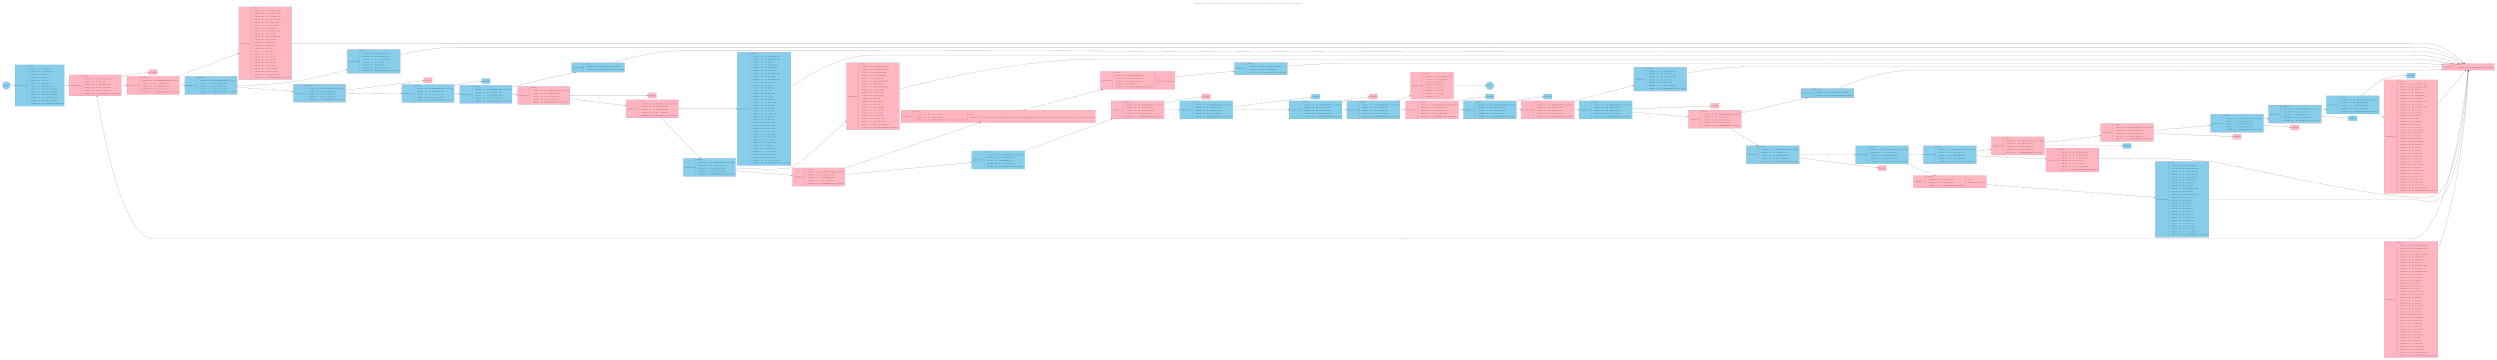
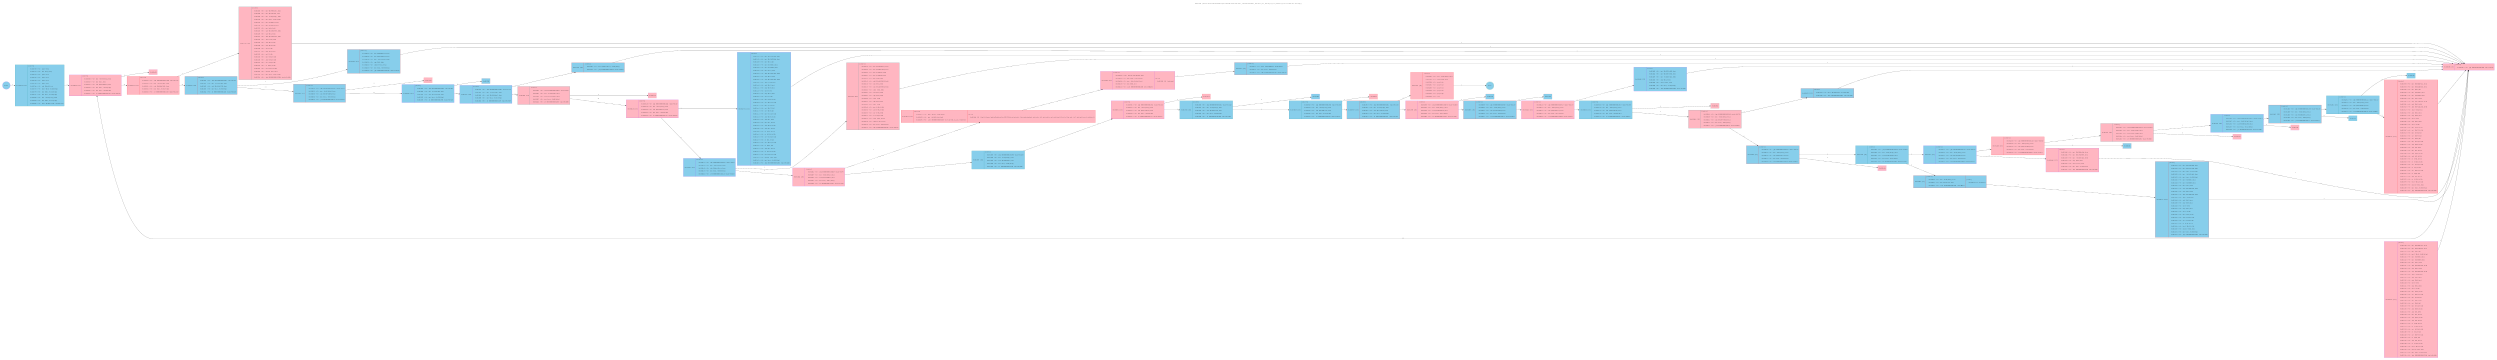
node "0x401d06 [13]": fillcolor lightpink -> skyblue
